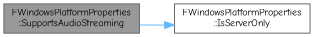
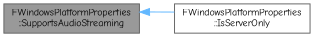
edge "FWindowsPlatformProperties ::SupportsAudioStreaming" -> "FWindowsPlatformProperties ::IsServerOnly": reversed
